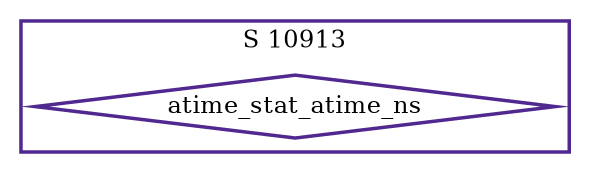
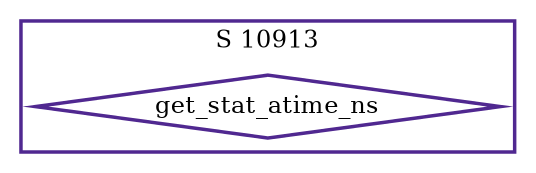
node "atime_stat_atime_ns": label "atime_stat_atime_ns" -> "get_stat_atime_ns"
